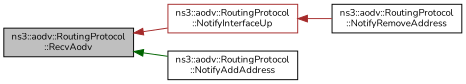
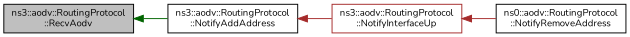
node "ns3::aodv::RoutingProtocol ::NotifyRemoveAddress": label "ns3::aodv::RoutingProtocol ::NotifyRemoveAddress" -> "ns0::aodv::RoutingProtocol ::NotifyRemoveAddress"
edge "ns3::aodv::RoutingProtocol ::NotifyInterfaceUp" -> "ns3::aodv::RoutingProtocol ::RecvAodv": now "ns3::aodv::RoutingProtocol ::NotifyInterfaceUp" -> "ns3::aodv::RoutingProtocol ::NotifyAddAddress"
